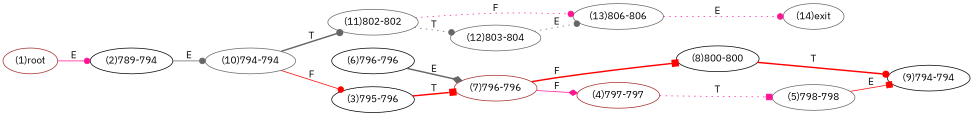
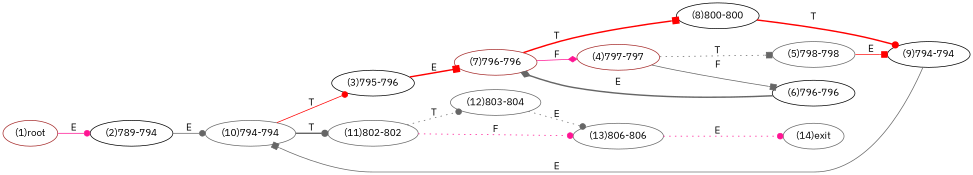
edge "(7)796-796" -> "(8)800-800": label "F" -> "T"
edge "(10)794-794" -> "(3)795-796": label "F" -> "T"
edge "(4)797-797" -> "(6)796-796": added, label "F"
edge "(3)795-796" -> "(7)796-796": label "T" -> "E"
edge "(4)797-797" -> "(5)798-798": color deeppink -> gray40
edge "(9)794-794" -> "(10)794-794": added, label "E"
